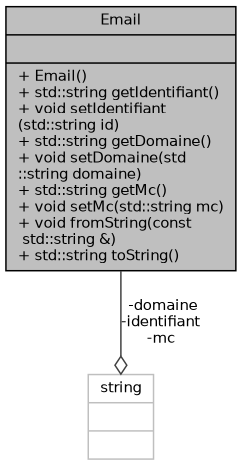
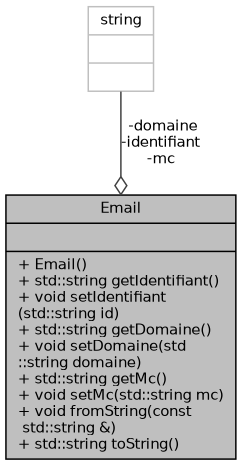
edge "Email" -> "string": reversed
